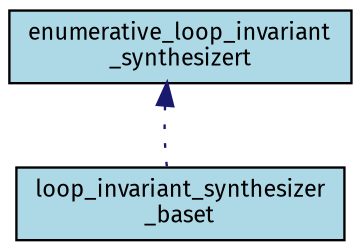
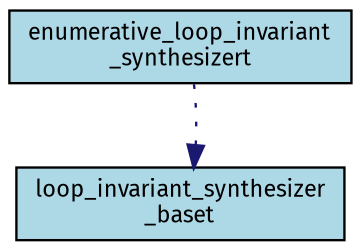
edge "loop_invariant_synthesizer _baset" -> "enumerative_loop_invariant _synthesizert": reversed
